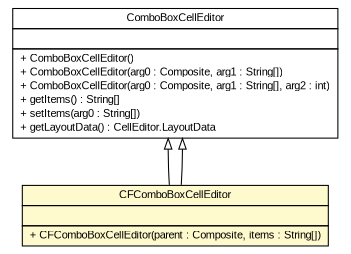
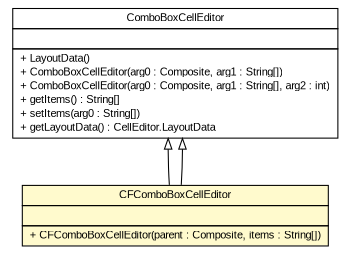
node "ComboBoxCellEditor": text "+ ComboBoxCellEditor()" -> "+ LayoutData()"
